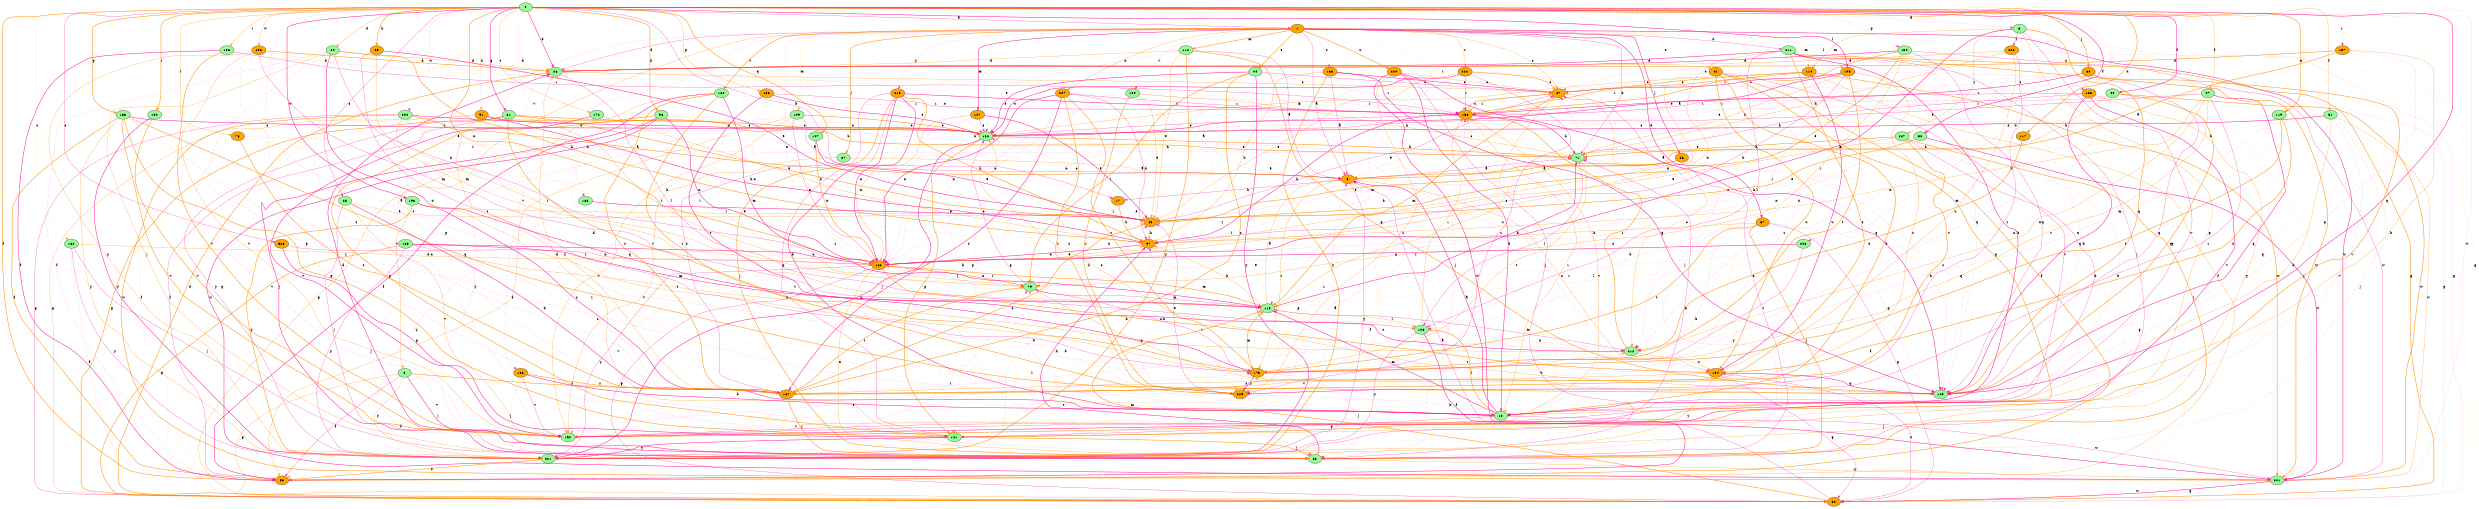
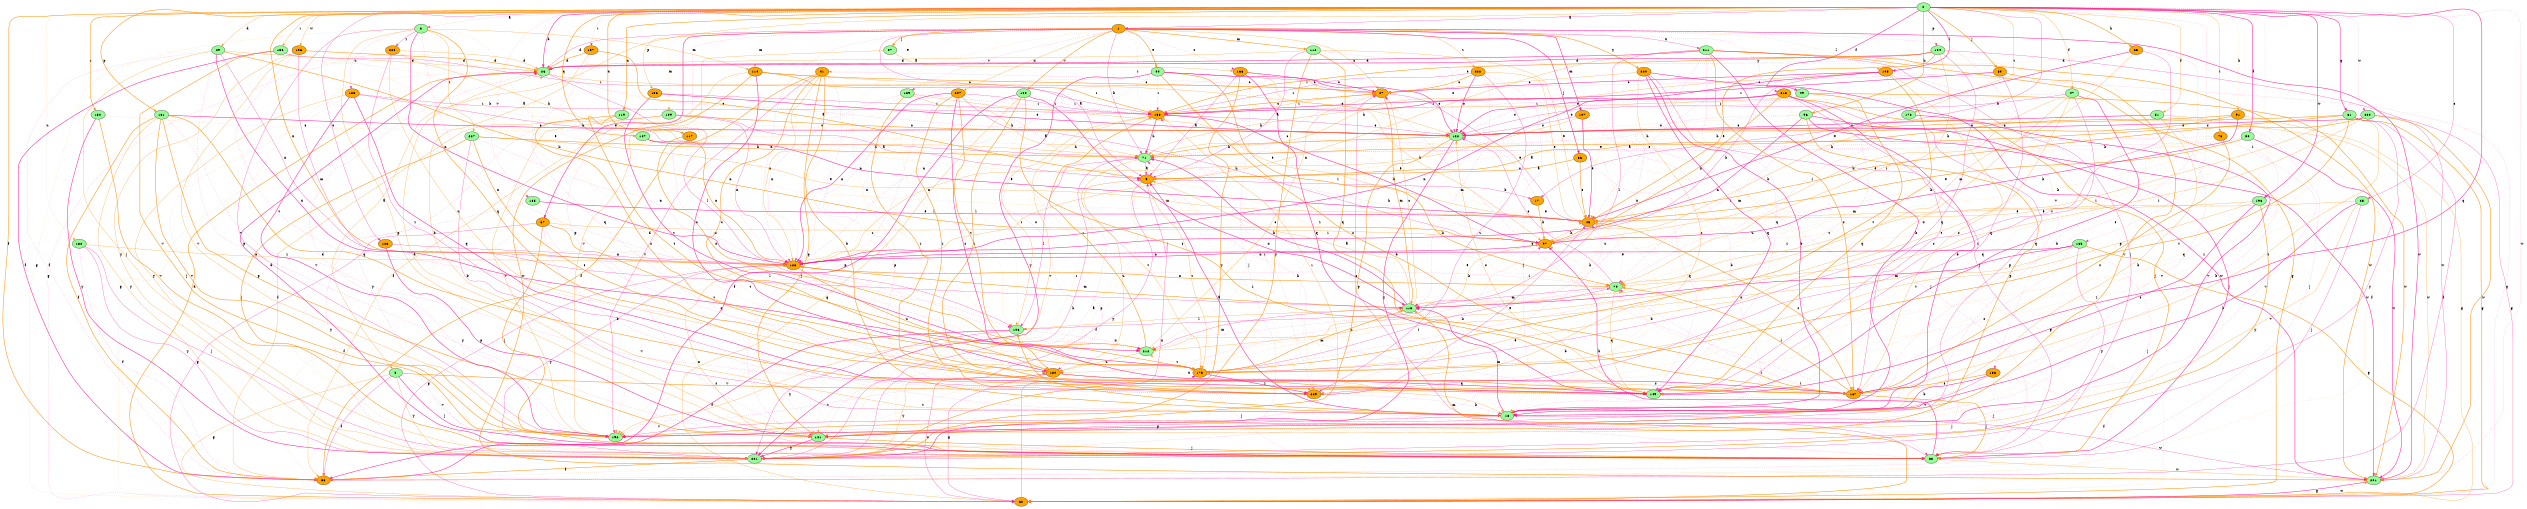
node "133": label "133" -> "131"
edge "87" -> "9": now "87" -> "166"
node "526": label "526" -> "126"
node "203": removed
edge "62" -> "9": label "a" -> "x"
